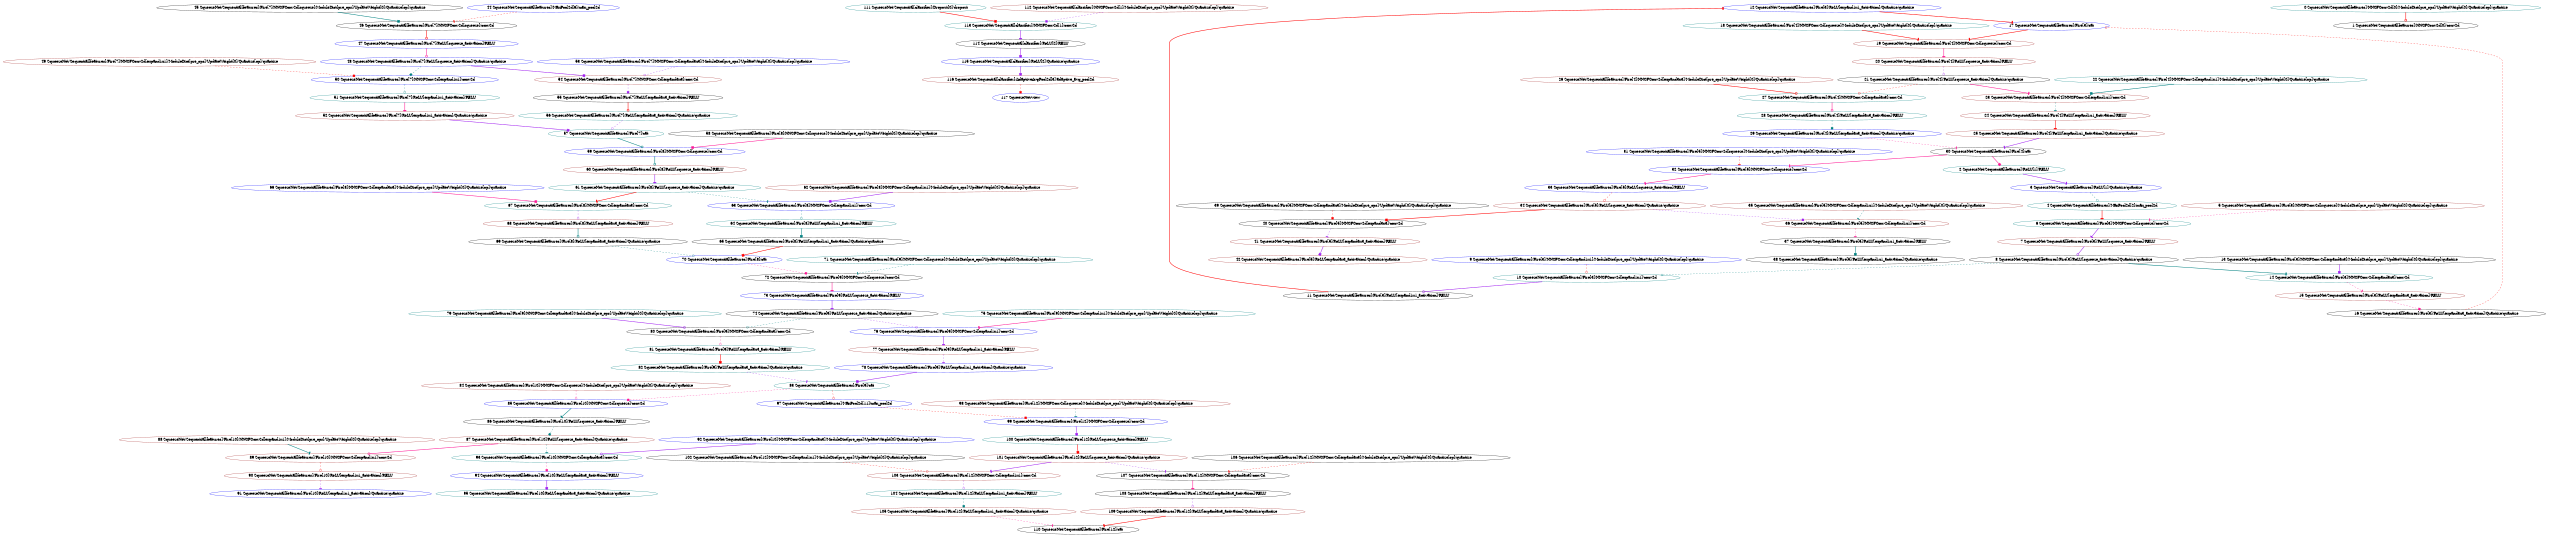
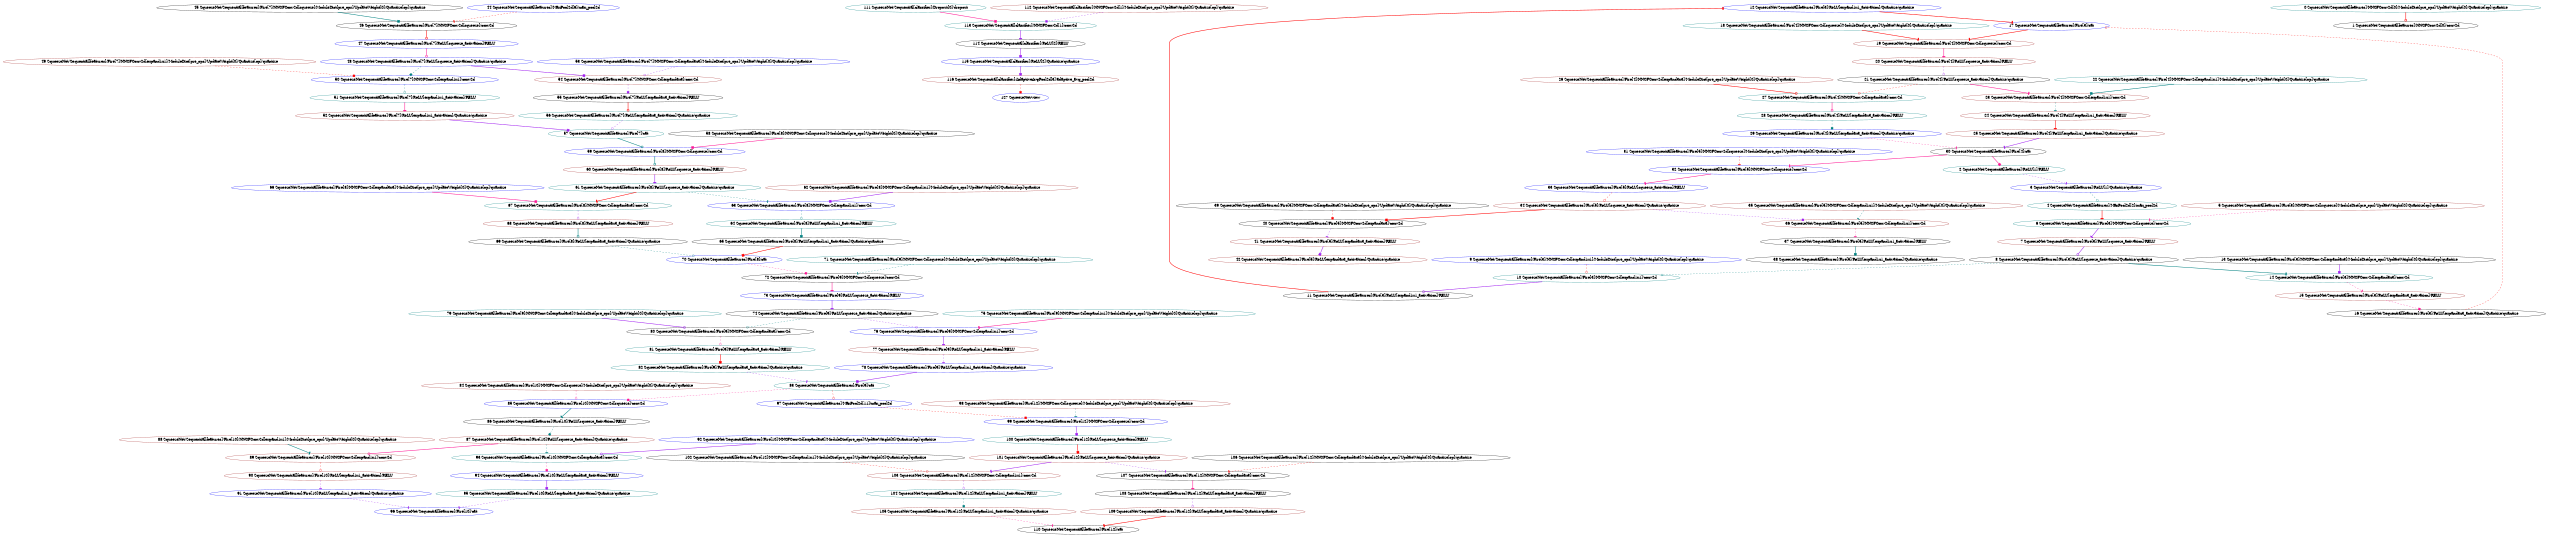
edge "111 SqueezeNet/Sequential[classifier]/Dropout[0]/dropout" -> "113 SqueezeNet/Sequential[classifier]/NNCFConv2d[1]/conv2d": color red -> deeppink
node "117 SqueezeNet/view": label "117 SqueezeNet/view" -> "127 SqueezeNet/view"
edge "2 SqueezeNet/Sequential[features]/ReLU[1]/RELU" -> "3 SqueezeNet/Sequential[features]/ReLU[1]/Quantize/quantize": style bold -> dashed
node "96 SqueezeNet/Sequential[features]/Fire[10]/cat": added
